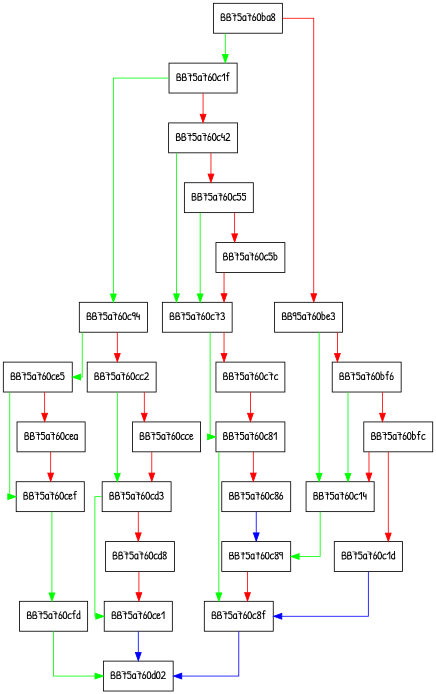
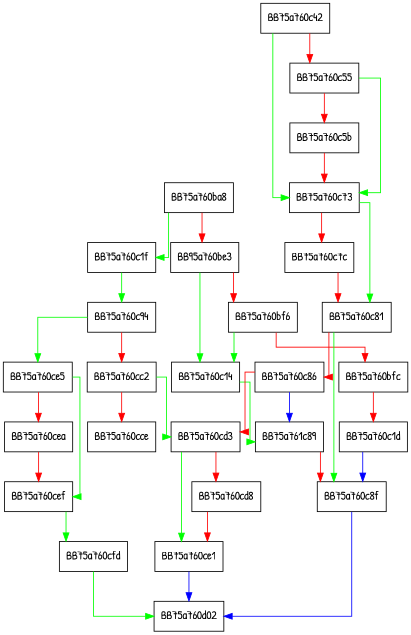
edge "BB75a760c1f" -> "BB75a760c42": removed
edge "BB75a760cce" -> "BB75a760cd3": now "BB75a760c86" -> "BB75a760cd3"
edge "BB75a760bfc" -> "BB75a760c14": removed
node "BB75a760c89": label "BB75a760c89" -> "BB75a761c89"
